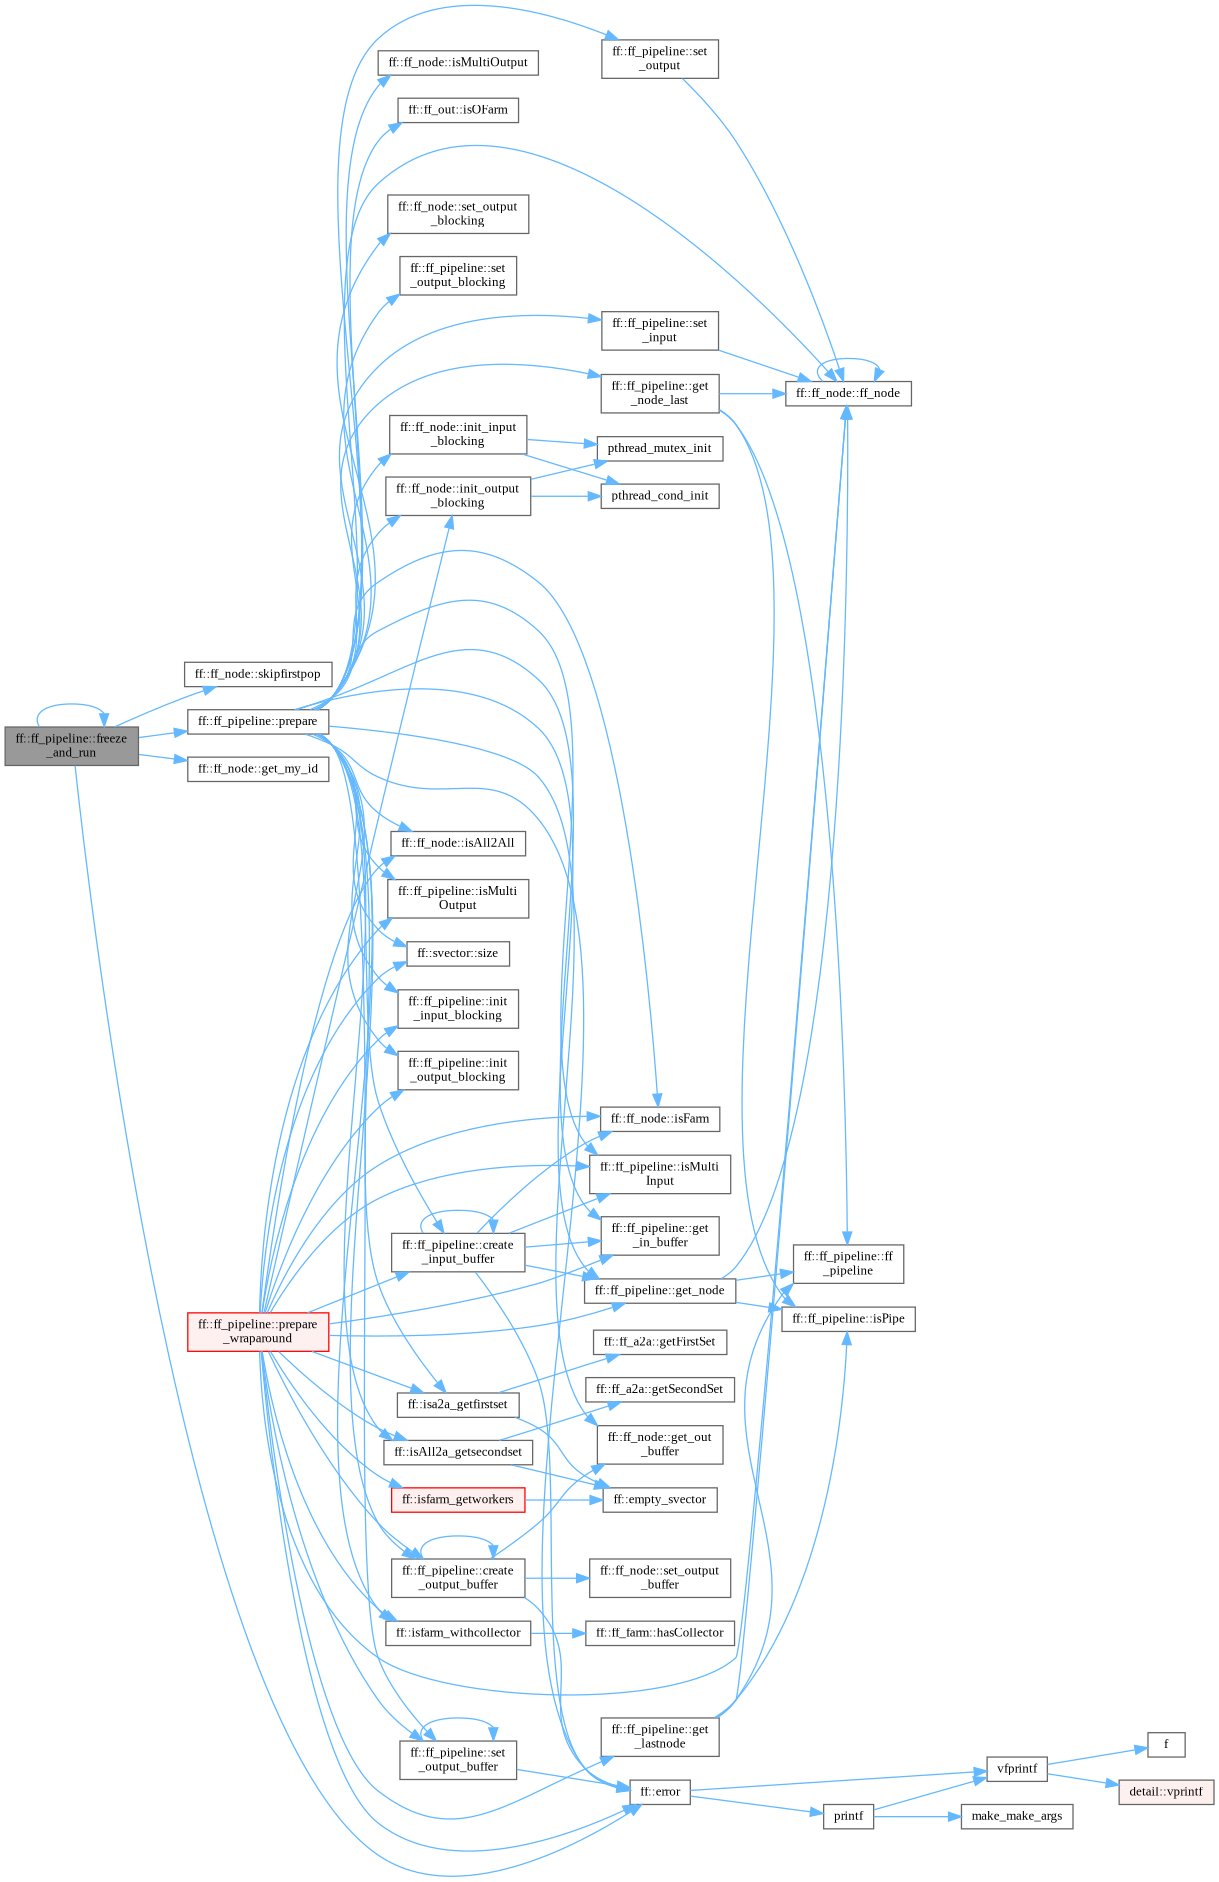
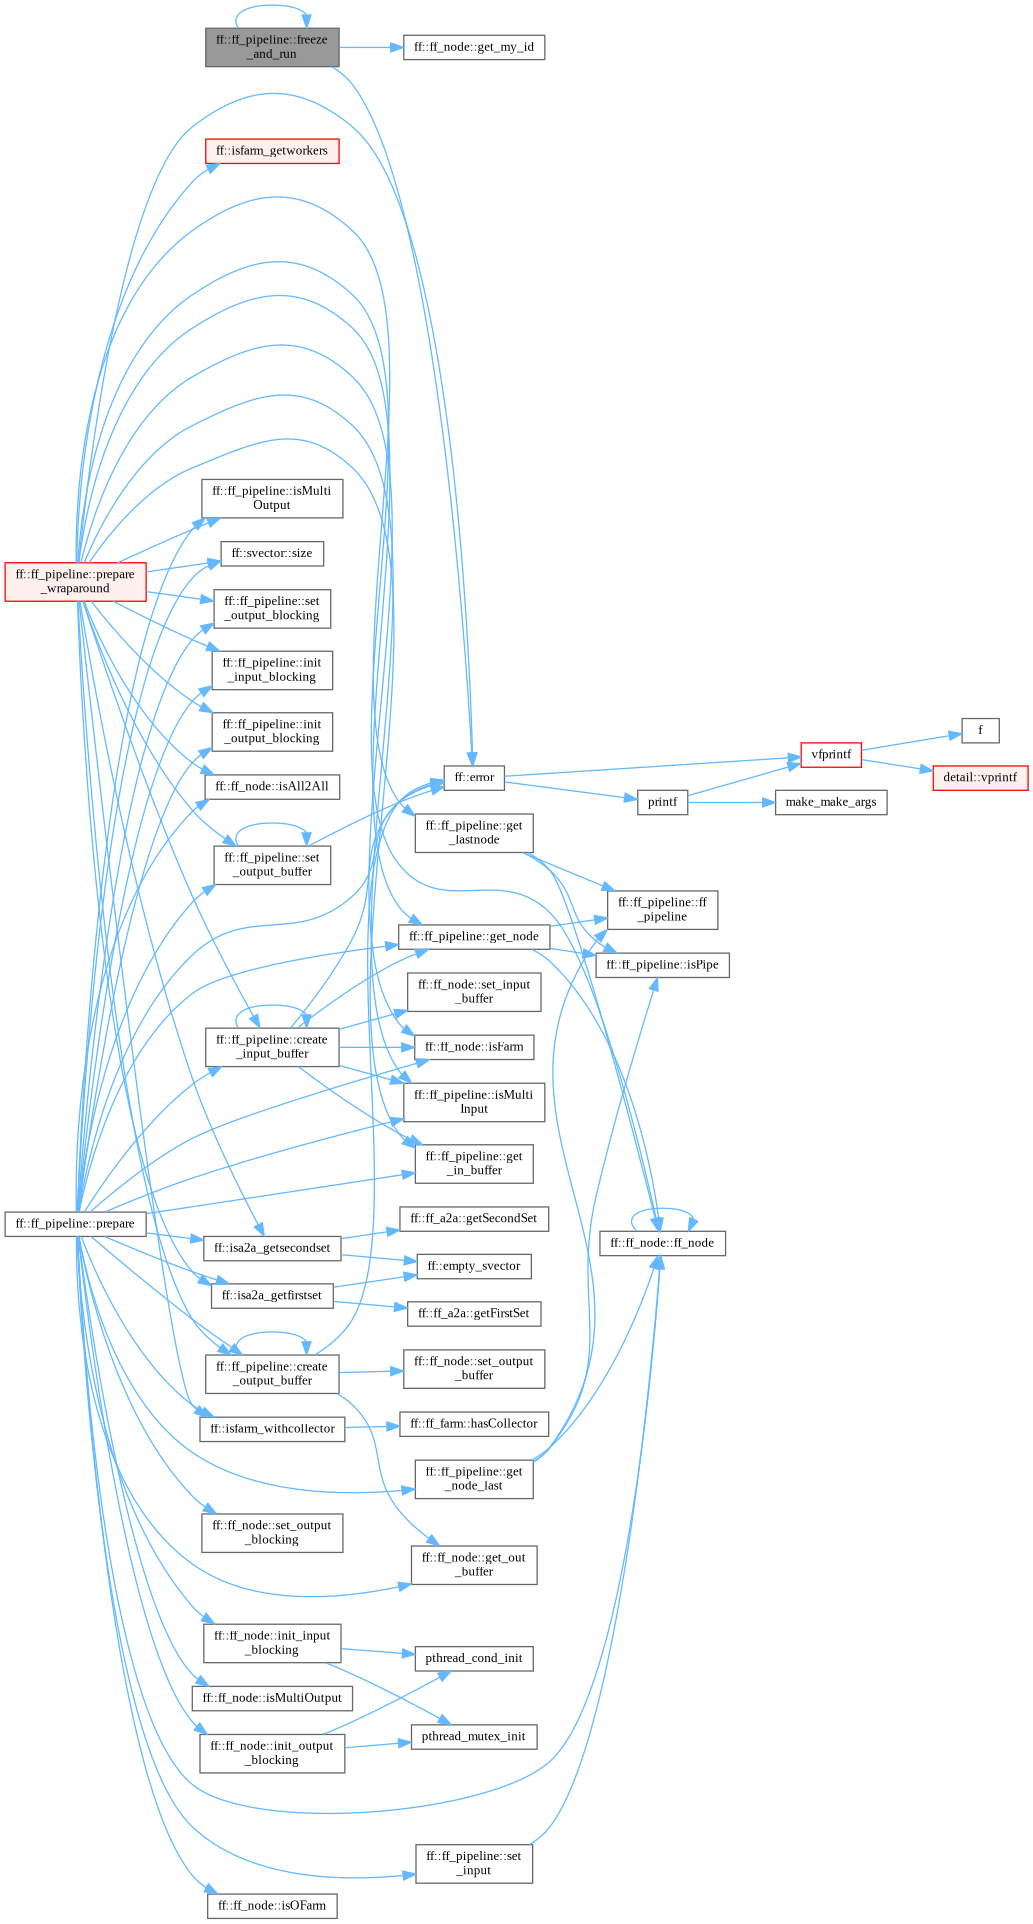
node "ff::ff_pipeline::set _output": removed
node "ff::ff_out::isOFarm": label "ff::ff_out::isOFarm" -> "ff::ff_node::isOFarm"
node "ff::ff_node::skipfirstpop": removed
edge "ff::ff_pipeline::freeze _and_run" -> "ff::ff_pipeline::prepare": removed
edge "ff::ff_pipeline::prepare _wraparound" -> "ff::ff_node::init_output _blocking": now "ff::ff_pipeline::prepare _wraparound" -> "ff::ff_pipeline::set _output_blocking"
node "ff::ff_node::set_input _buffer": added
node "ff::isAll2a_getsecondset": label "ff::isAll2a_getsecondset" -> "ff::isa2a_getsecondset"
edge "ff::isfarm_getworkers" -> "ff::empty_svector": removed
node "vfprintf": color grey40 -> red
node "detail::vprintf": color grey40 -> red
